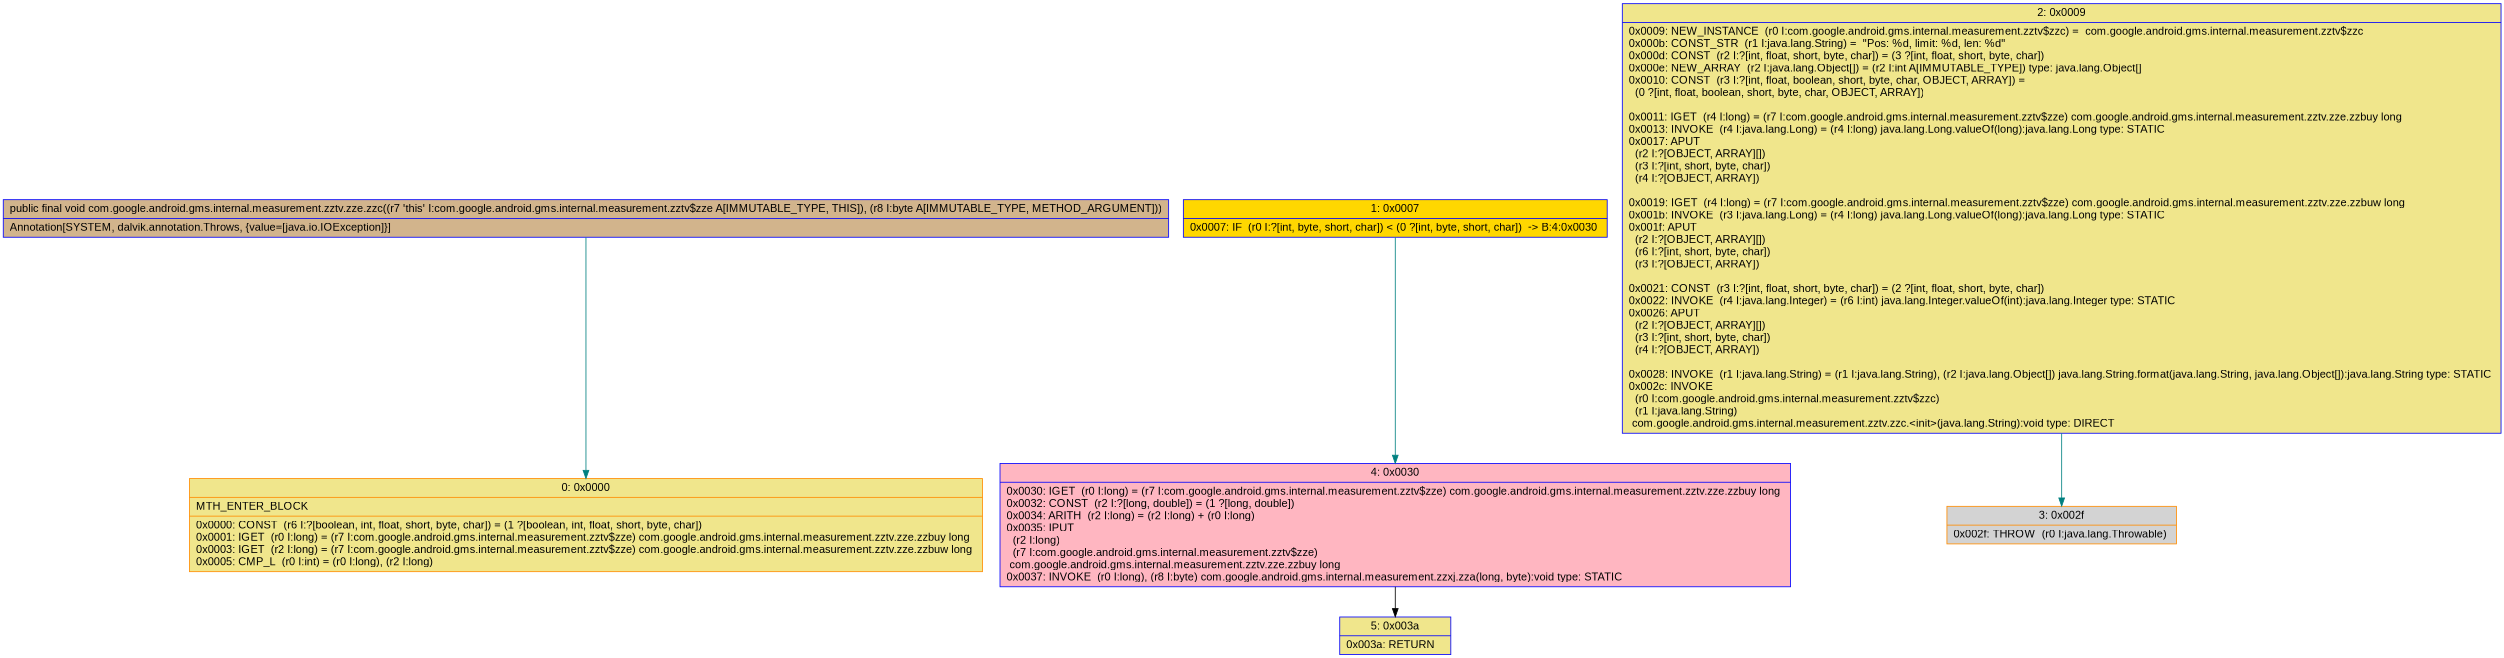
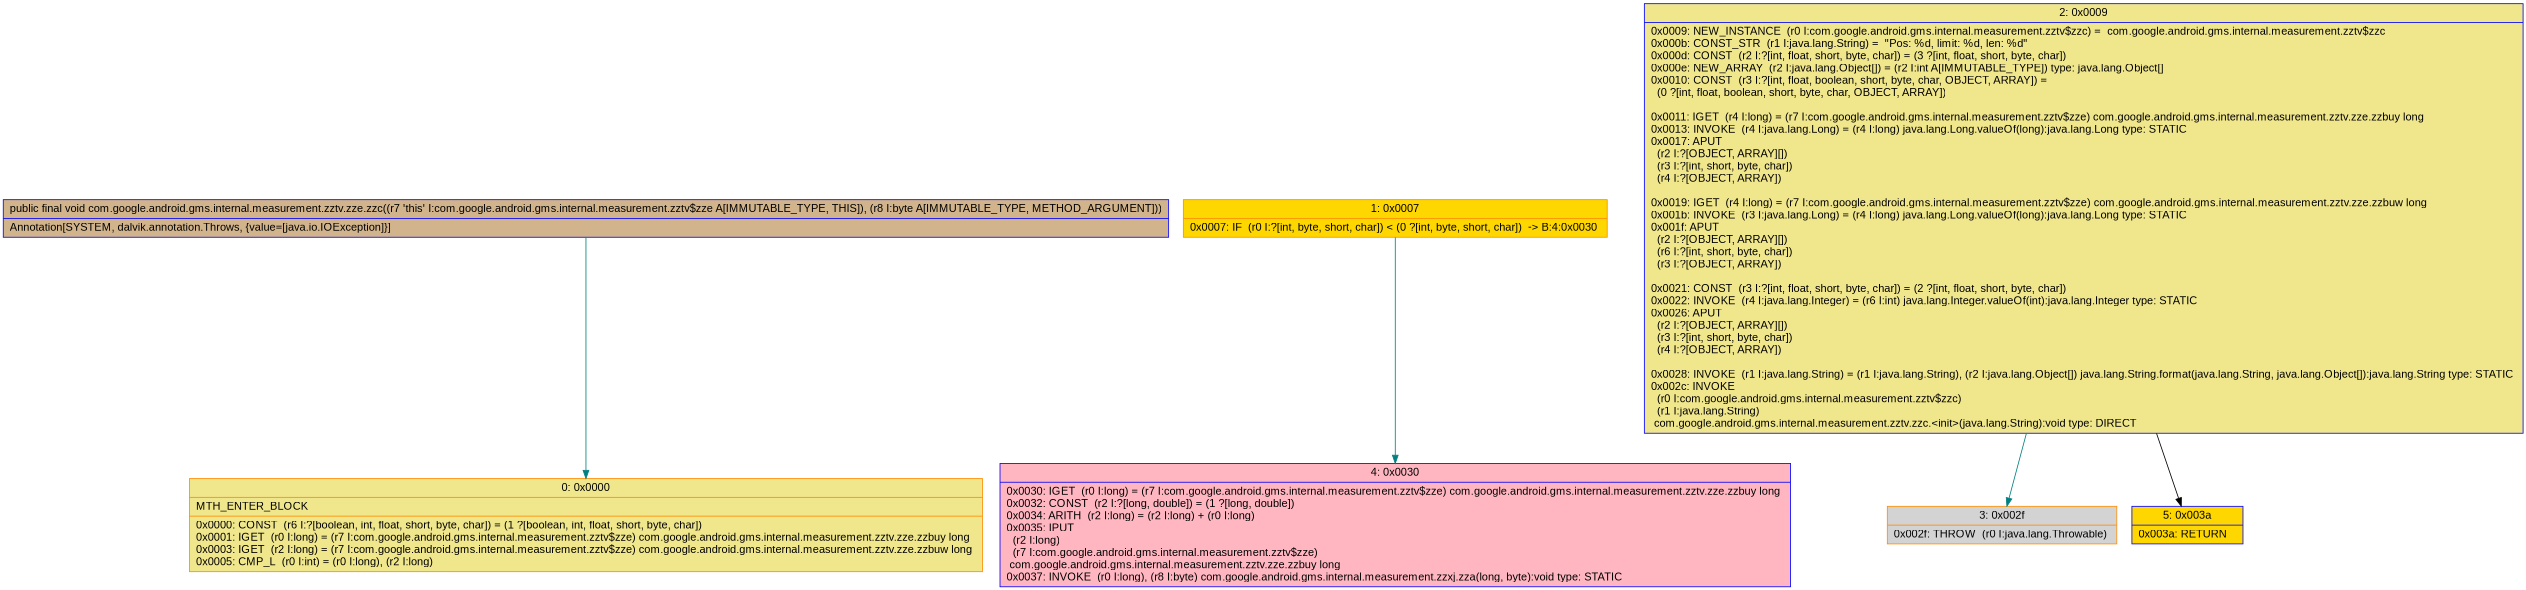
node "1: 0x0007": color blue -> darkorange
edge "4: 0x0030" -> "5: 0x003a": now "2: 0x0009" -> "5: 0x003a"
node "5: 0x003a": fillcolor khaki -> gold
